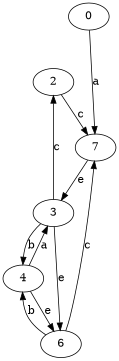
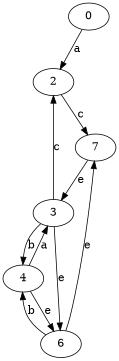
edge "0" -> "7": now "0" -> "2"
edge "6" -> "7": label "c" -> "e"
